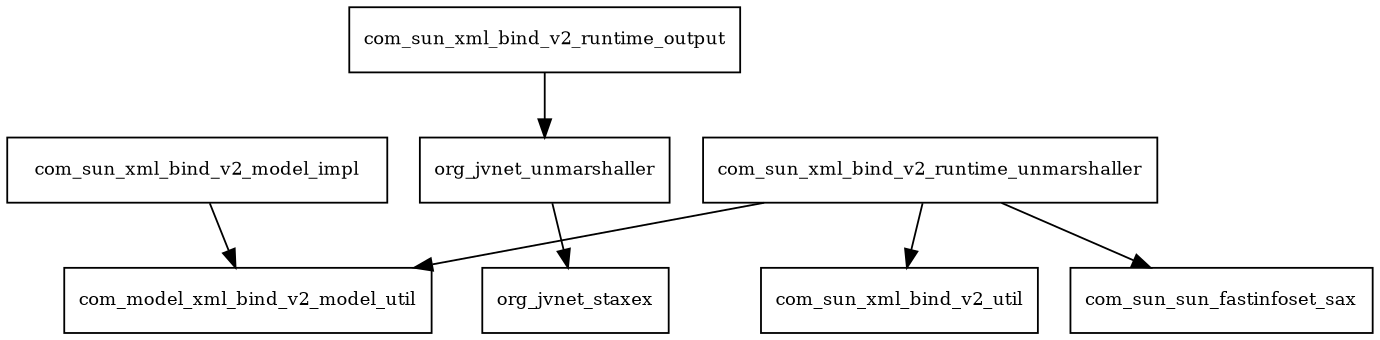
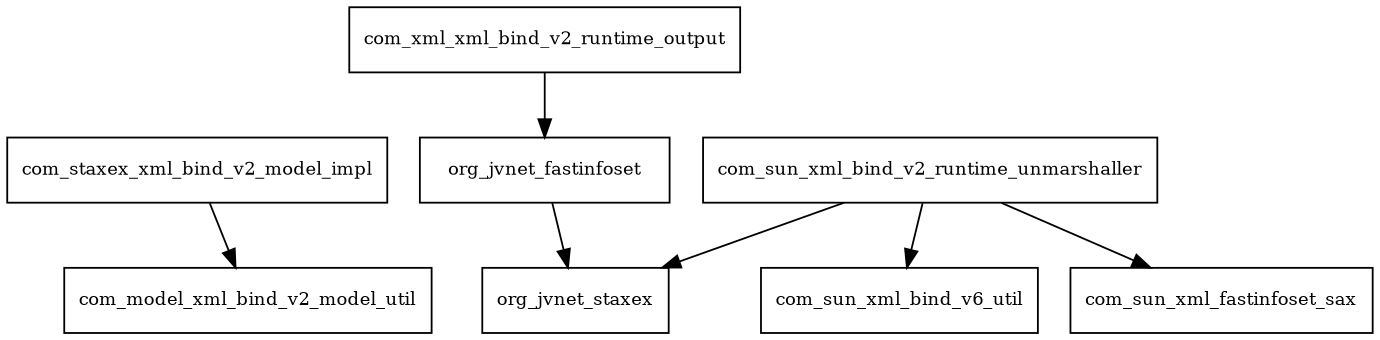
node "com_sun_xml_bind_v2_runtime_output": label "com_sun_xml_bind_v2_runtime_output" -> "com_xml_xml_bind_v2_runtime_output"
node "com_sun_xml_bind_v2_model_impl": label "com_sun_xml_bind_v2_model_impl" -> "com_staxex_xml_bind_v2_model_impl"
node "org_jvnet_unmarshaller": label "org_jvnet_unmarshaller" -> "org_jvnet_fastinfoset"
edge "com_sun_xml_bind_v2_runtime_unmarshaller" -> "com_model_xml_bind_v2_model_util": now "com_sun_xml_bind_v2_runtime_unmarshaller" -> "org_jvnet_staxex"
node "com_sun_xml_bind_v2_util": label "com_sun_xml_bind_v2_util" -> "com_sun_xml_bind_v6_util"
node "com_sun_sun_fastinfoset_sax": label "com_sun_sun_fastinfoset_sax" -> "com_sun_xml_fastinfoset_sax"
